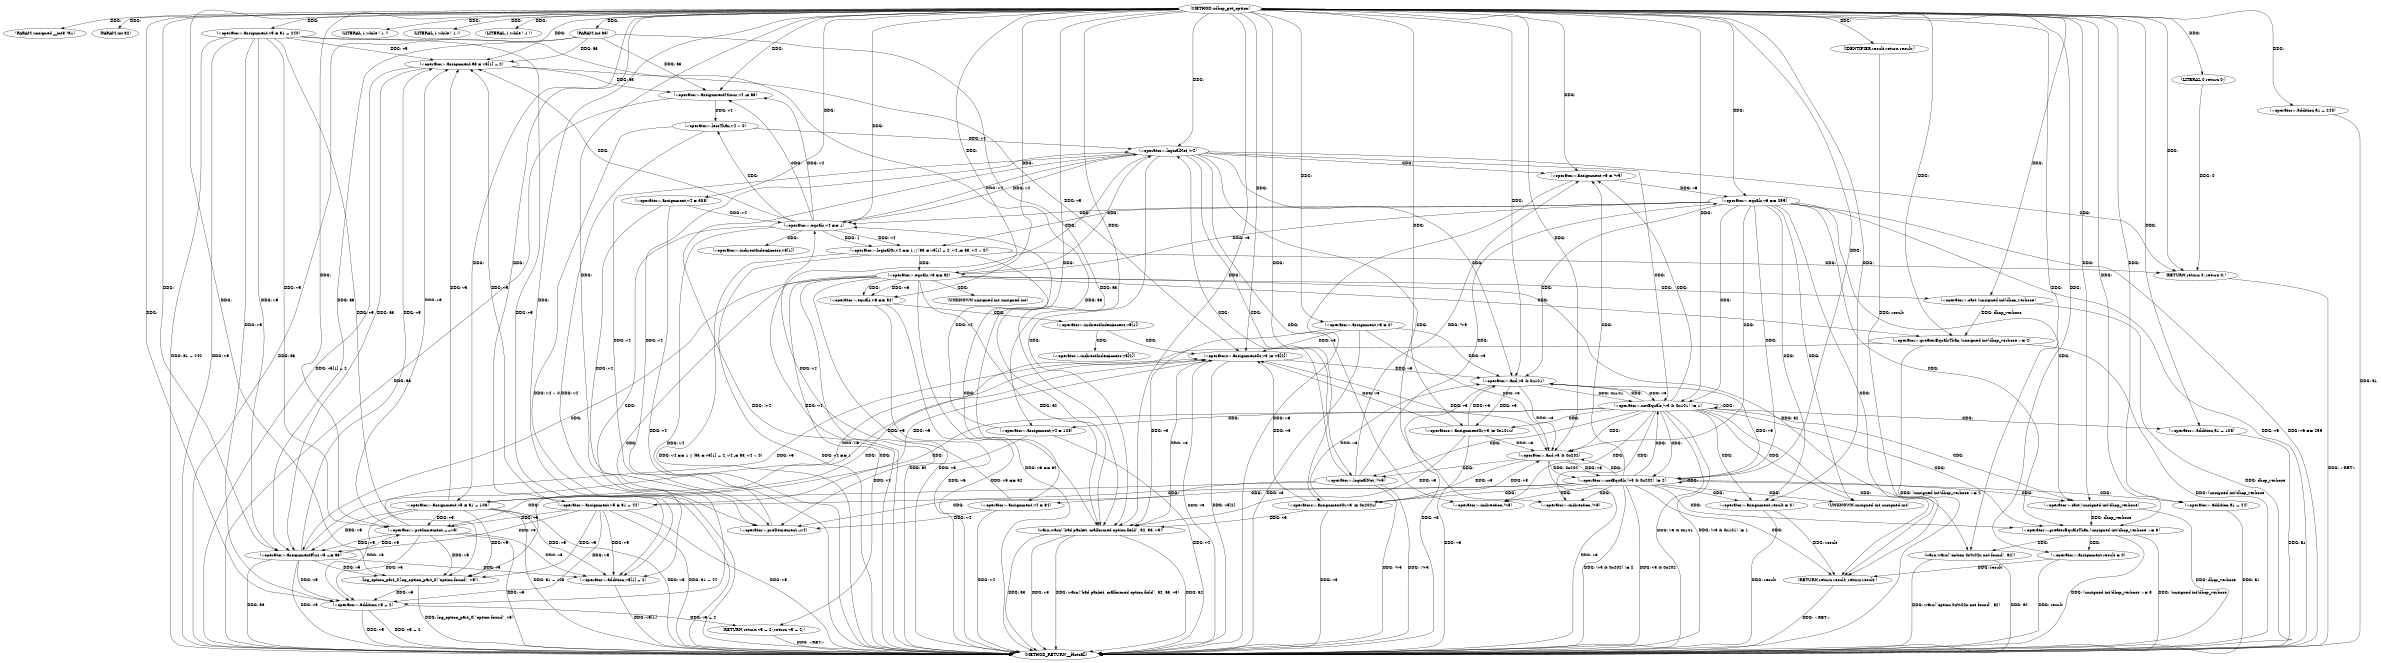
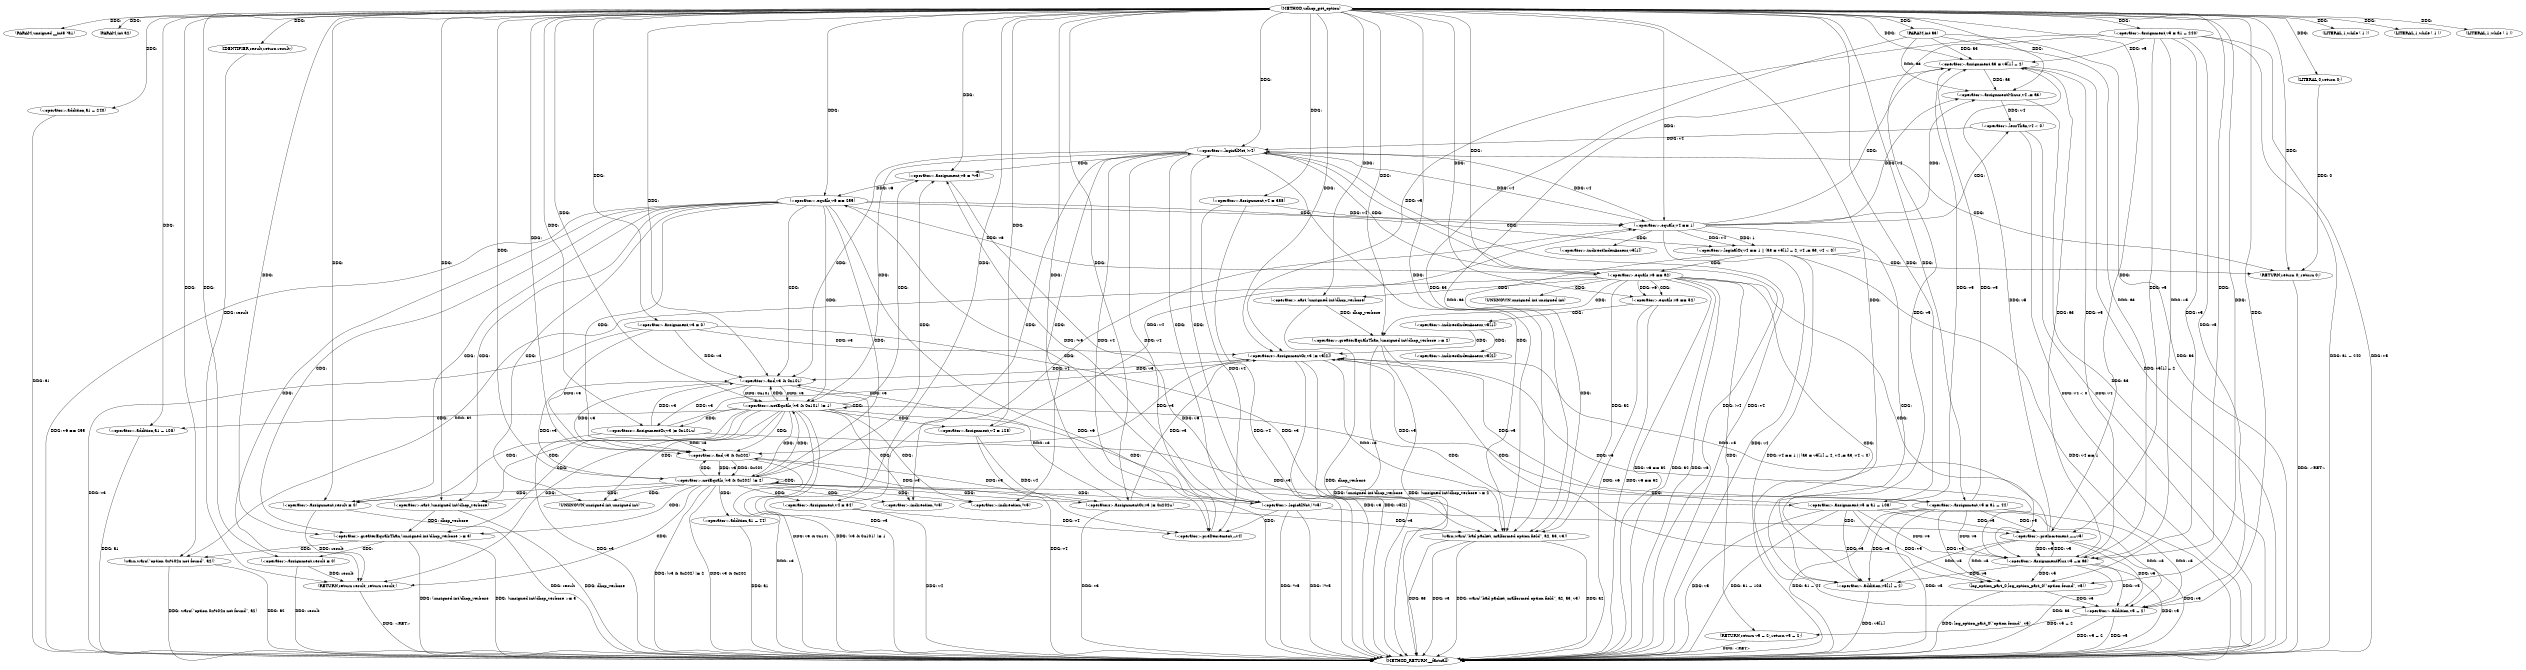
edge "(METHOD,udhcp_get_option)" -> "(<operator>.addition,a1 + 44)": removed, label "DDG:"
edge "(<operator>.and,v3 & 0x202)" -> "(<operator>.logicalNot,!*v5)": now "(<operator>.notEquals,(v3 & 0x202) != 2)" -> "(<operator>.logicalNot,!*v5)"
